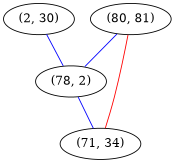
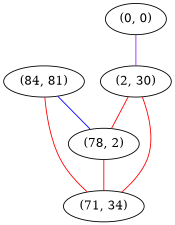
node "(80, 81)": label "(80, 81)" -> "(84, 81)"
node "(0, 0)": added
edge "(2, 30)" -- "(78, 2)": color blue -> red
edge "(78, 2)" -- "(71, 34)": color blue -> red
edge "(2, 30)" -- "(71, 34)": added
